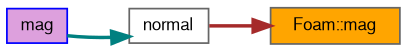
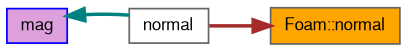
node "Foam::mag": label "Foam::mag" -> "Foam::normal"
edge "mag" -> "normal": reversed
